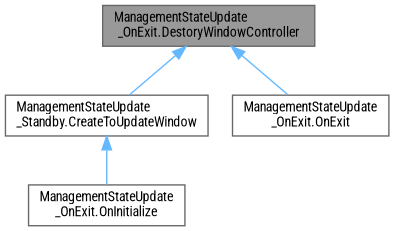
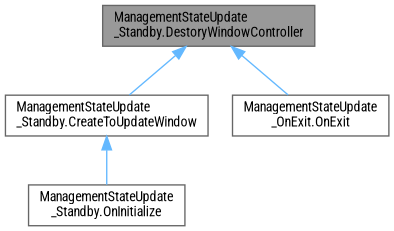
node "ManagementStateUpdate _OnExit.DestoryWindowController": label "ManagementStateUpdate _OnExit.DestoryWindowController" -> "ManagementStateUpdate _Standby.DestoryWindowController"
node "ManagementStateUpdate _OnExit.OnInitialize": label "ManagementStateUpdate _OnExit.OnInitialize" -> "ManagementStateUpdate _Standby.OnInitialize"
